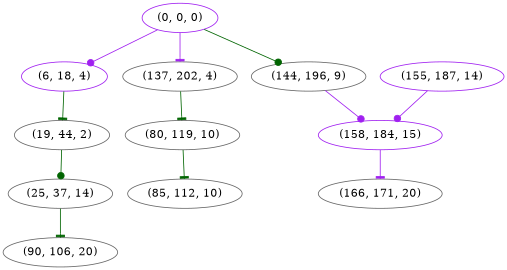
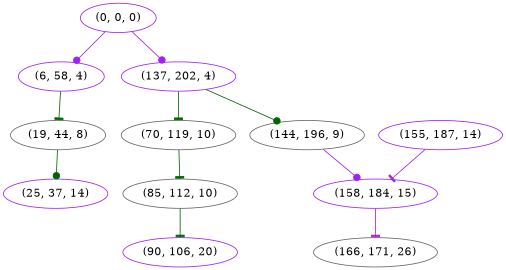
edge "(0, 0, 0)" -> "(137, 202, 4)": arrowhead tee -> dot
edge "(0, 0, 0)" -> "(144, 196, 9)": now "(137, 202, 4)" -> "(144, 196, 9)"
node "(6, 18, 4)": label "(6, 18, 4)" -> "(6, 58, 4)"
node "(137, 202, 4)": color gray40 -> purple
edge "(155, 187, 14)" -> "(158, 184, 15)": arrowhead dot -> tee
node "(19, 44, 2)": label "(19, 44, 2)" -> "(19, 44, 8)"
node "(80, 119, 10)": label "(80, 119, 10)" -> "(70, 119, 10)"
node "(25, 37, 14)": color gray40 -> purple
node "(166, 171, 20)": label "(166, 171, 20)" -> "(166, 171, 26)"
edge "(25, 37, 14)" -> "(90, 106, 20)": now "(85, 112, 10)" -> "(90, 106, 20)"
node "(90, 106, 20)": color gray40 -> purple
